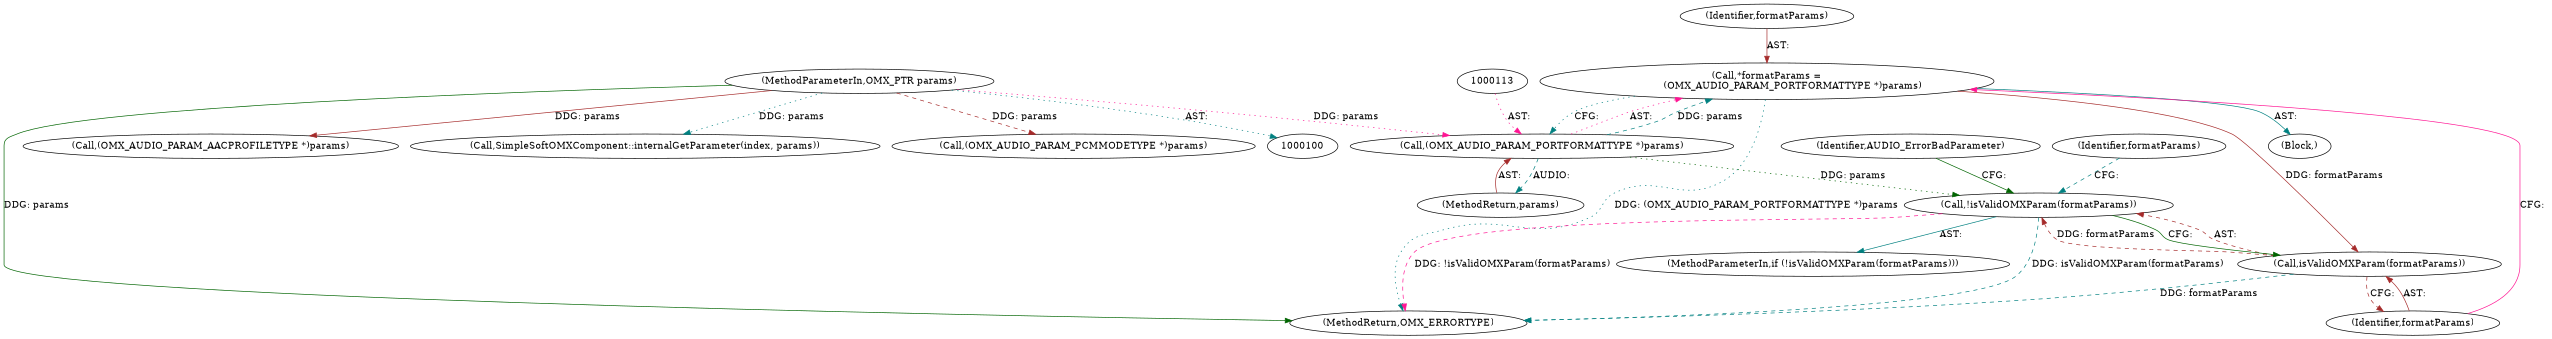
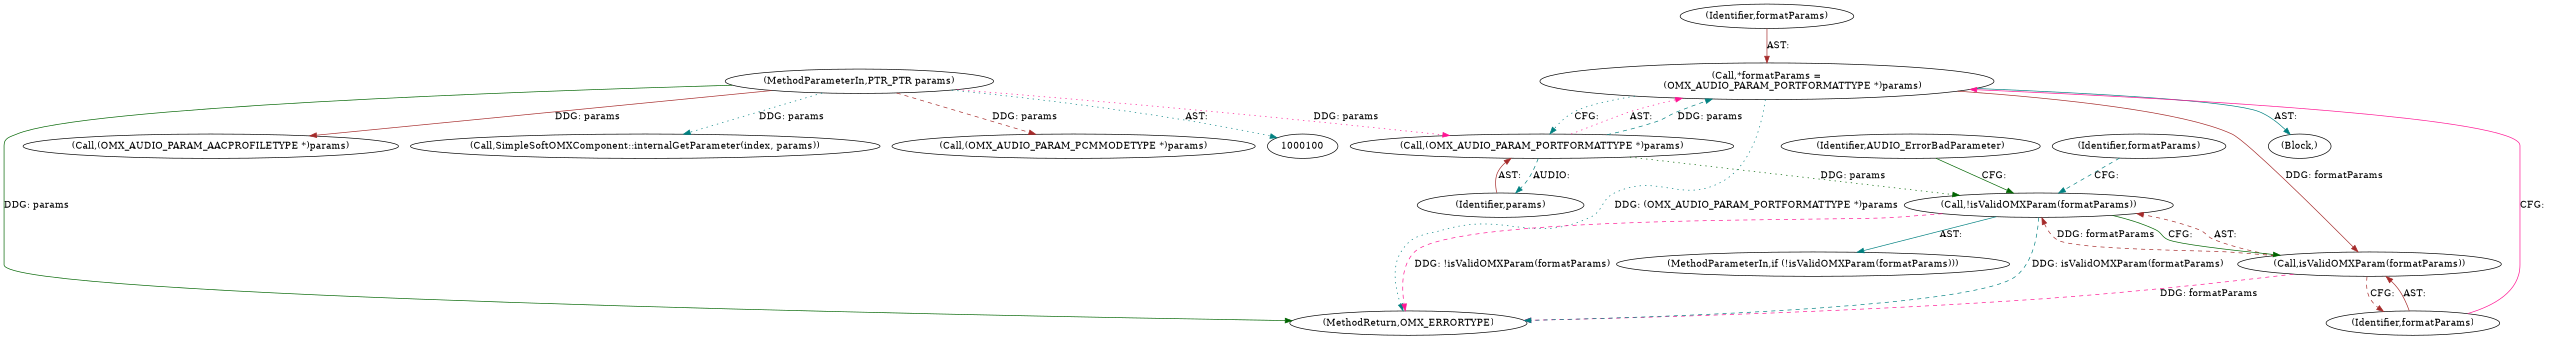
node "(MethodParameterIn,OMX_PTR params)": label "(MethodParameterIn,OMX_PTR params)" -> "(MethodParameterIn,PTR_PTR params)"
node "1000113": removed
node "(MethodReturn,params)": label "(MethodReturn,params)" -> "(Identifier,params)"
edge "(Call,isValidOMXParam(formatParams))" -> "(MethodReturn,OMX_ERRORTYPE)": color teal -> deeppink
